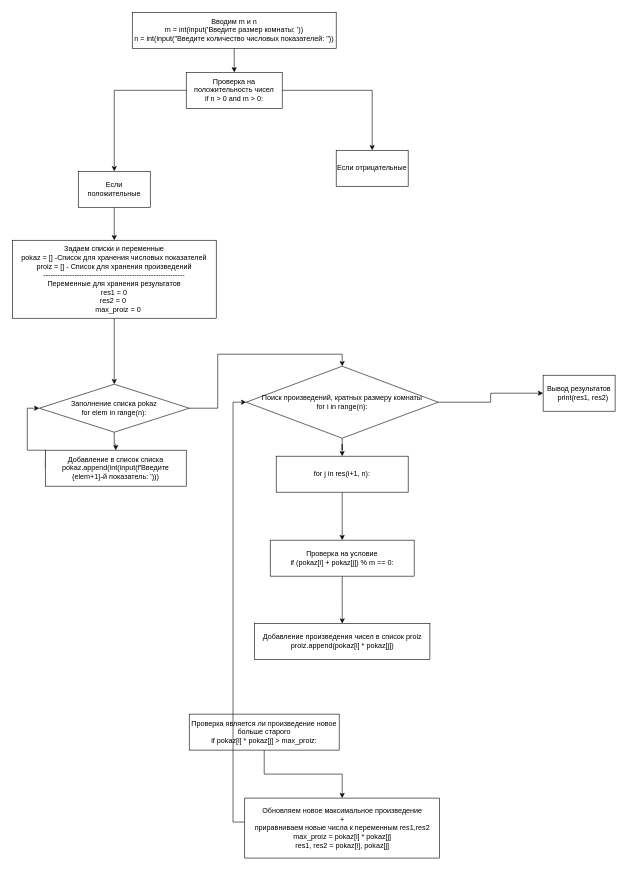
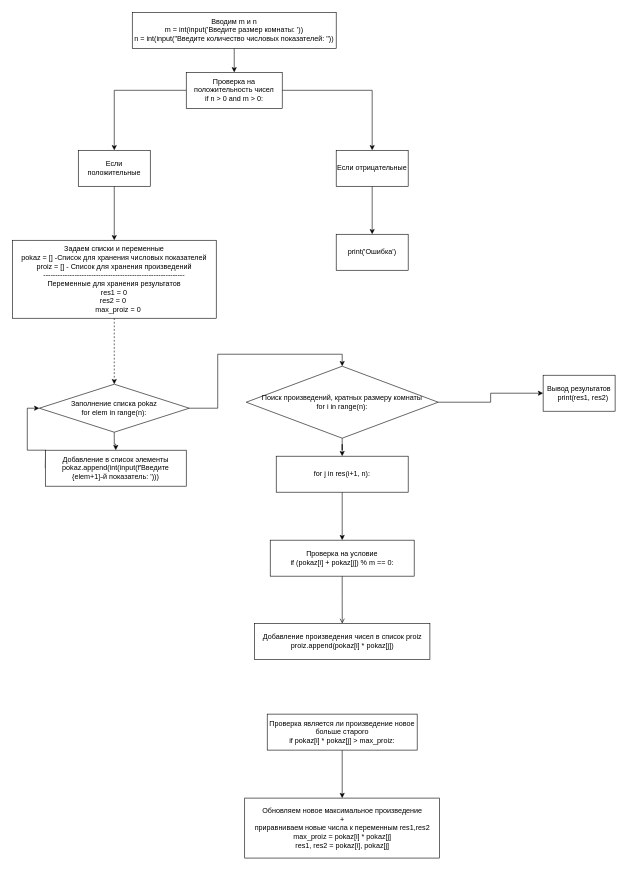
node "Если положительные": moved (114, 189) -> (114, 168)
edge "Если отрицательные" -> "print('Ошибка')": added
node "print('Ошибка')": added
edge "Задаем списки и переменные pokaz = [] -Список для хранения числовых показателей proiz = [] - Список для хранения произведений ----------------------------------------------------------- Переменные для хранения результатов res1 = 0 res2 = 0 max_proiz = 0" -> "Заполнение списка pokaz for elem in range(n):": style solid -> dashed
node "Добавление в список списка pokaz.append(int(input(f'Введите {elem+1}-й показатель: ')))": label "Добавление в список списка pokaz.append(int(input(f'Введите {elem+1}-й показатель: ')))" -> "Добавление в список элементы pokaz.append(int(input(f'Введите {elem+1}-й показатель: ')))"
edge "Проверка на условие if (pokaz[i] + pokaz[j]) % m == 0:" -> "Добавление произведения чисел в список proiz proiz.append(pokaz[i] * pokaz[j])": arrowhead classic -> open
node "Проверка является ли произведение новое больше старого if pokaz[i] * pokaz[j] > max_proiz:": moved (264, 732) -> (342, 732)
edge "Обновляем новое максимальное произведение + приравниваем новые числа к переменным res1,res2 max_proiz = pokaz[i] * pokaz[j] res1, res2 = pokaz[i], pokaz[j]" -> "Поиск произведений, кратных размеру комнаты for i in range(n):": removed
